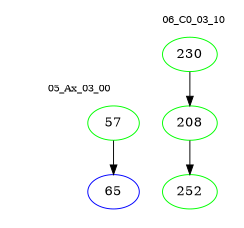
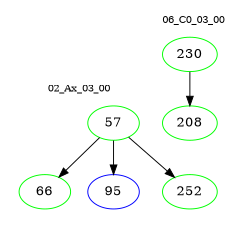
cluster "06_C0_03_10": label "06_C0_03_10" -> "06_C0_03_00"
cluster "05_Ax_03_00": label "05_Ax_03_00" -> "02_Ax_03_00"
edge "208" -> "252": now "57" -> "252"
node "66": added
node "65": label "65" -> "95"
